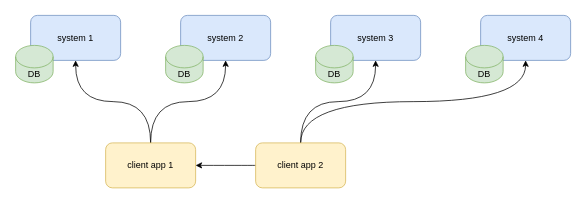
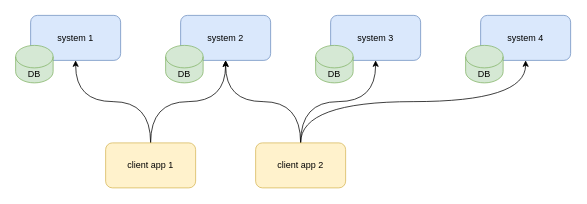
edge "client app 2" -> "client app 1": now "client app 2" -> "system 2"
